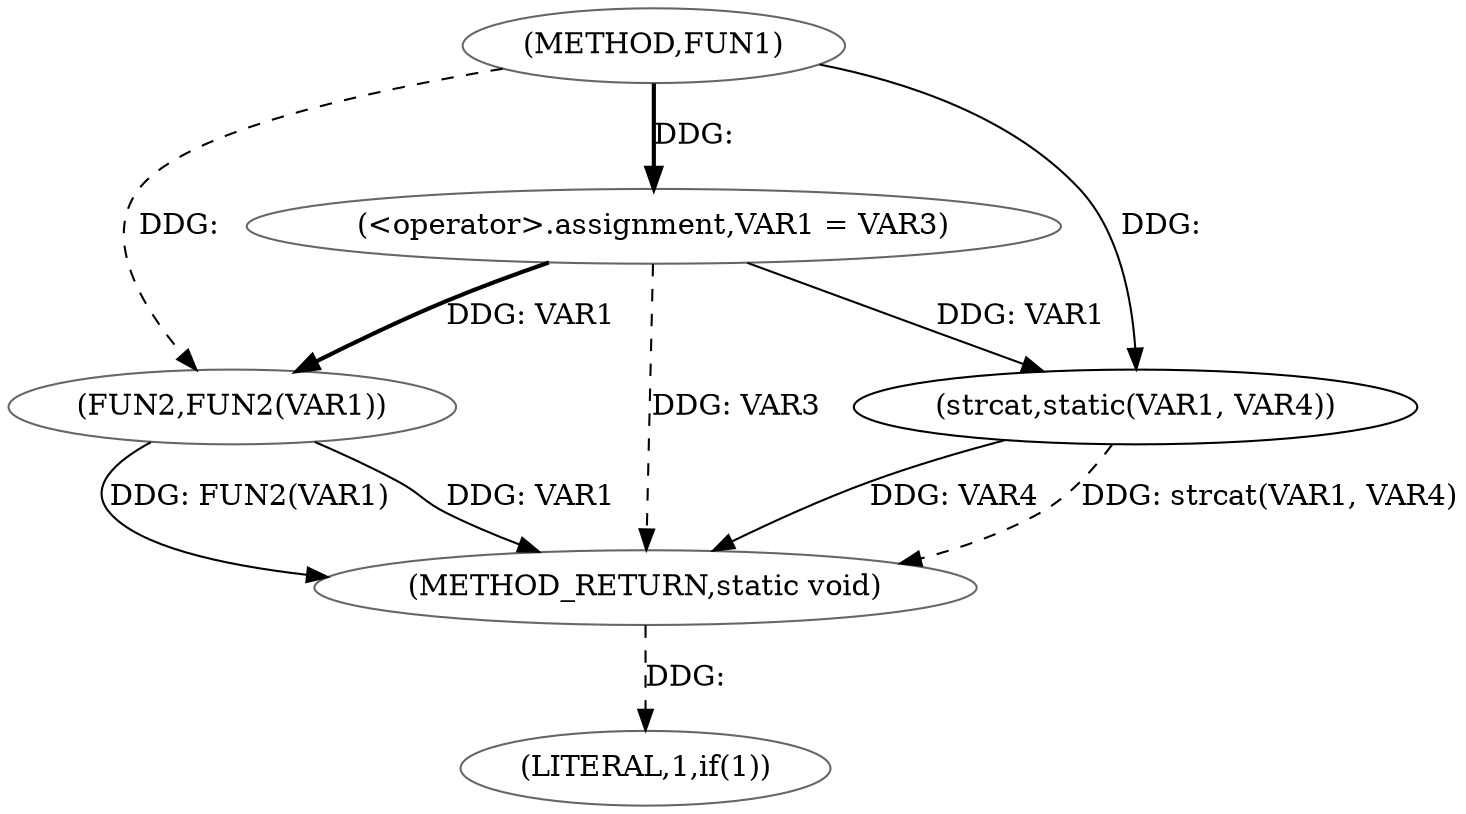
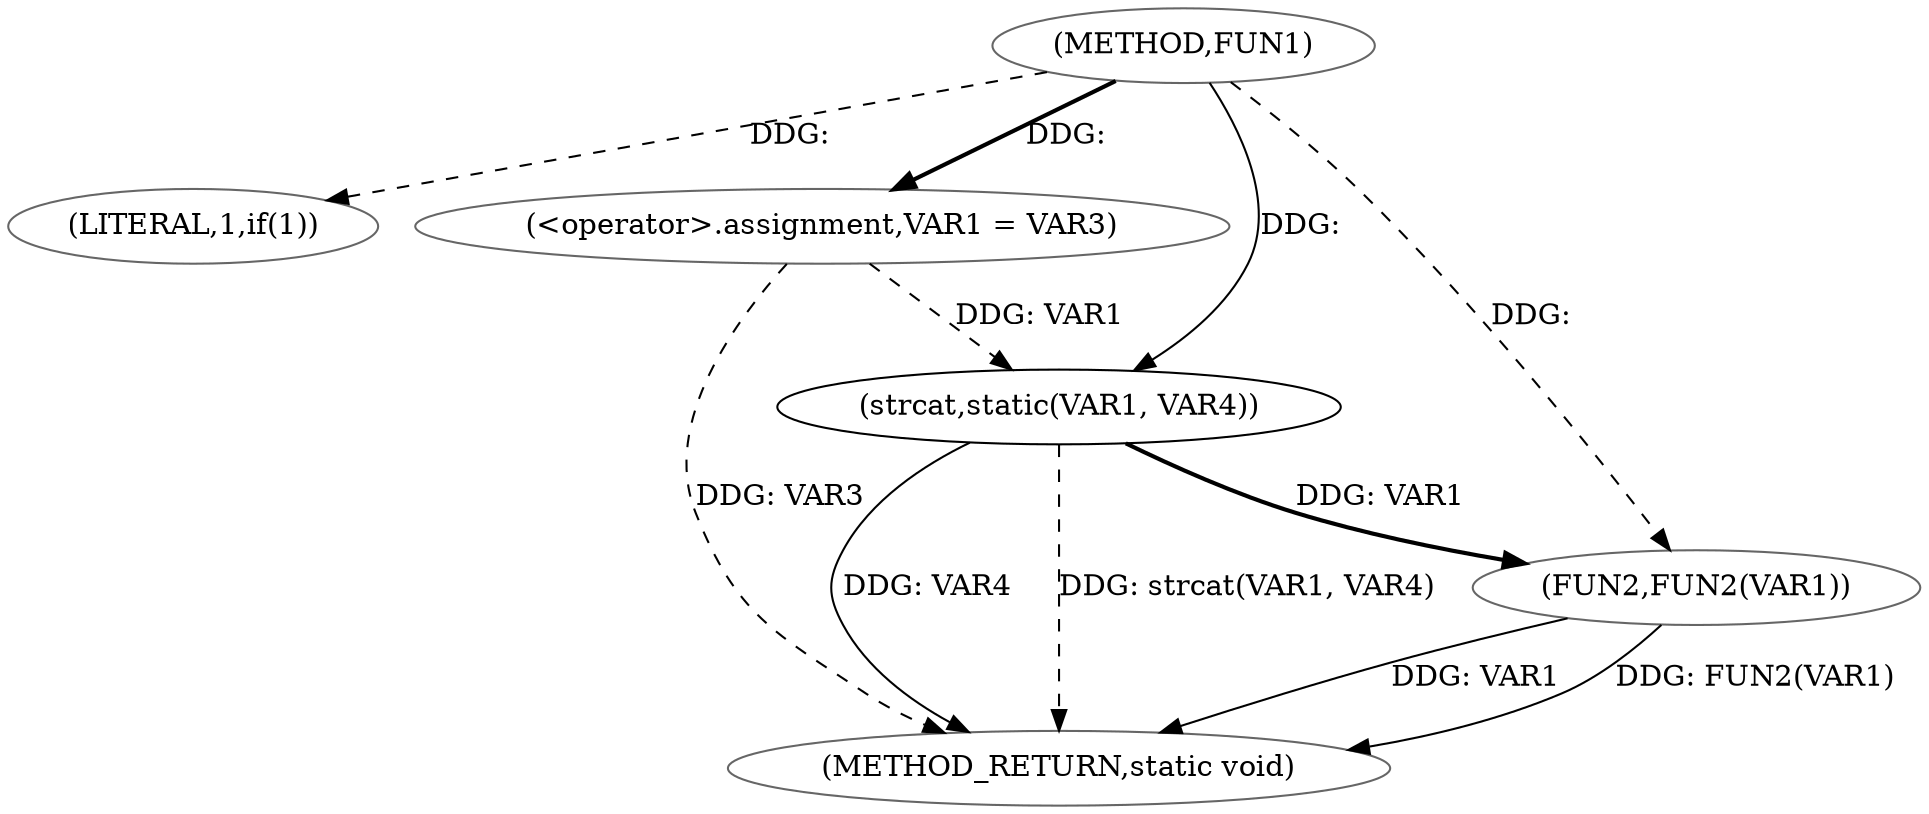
edge "(<operator>.assignment,VAR1 = VAR3)" -> "(FUN2,FUN2(VAR1))": now "(strcat,static(VAR1, VAR4))" -> "(FUN2,FUN2(VAR1))"
edge "(<operator>.assignment,VAR1 = VAR3)" -> "(strcat,static(VAR1, VAR4))": style solid -> dashed
edge "(METHOD_RETURN,static void)" -> "(LITERAL,1,if(1))": now "(METHOD,FUN1)" -> "(LITERAL,1,if(1))"
